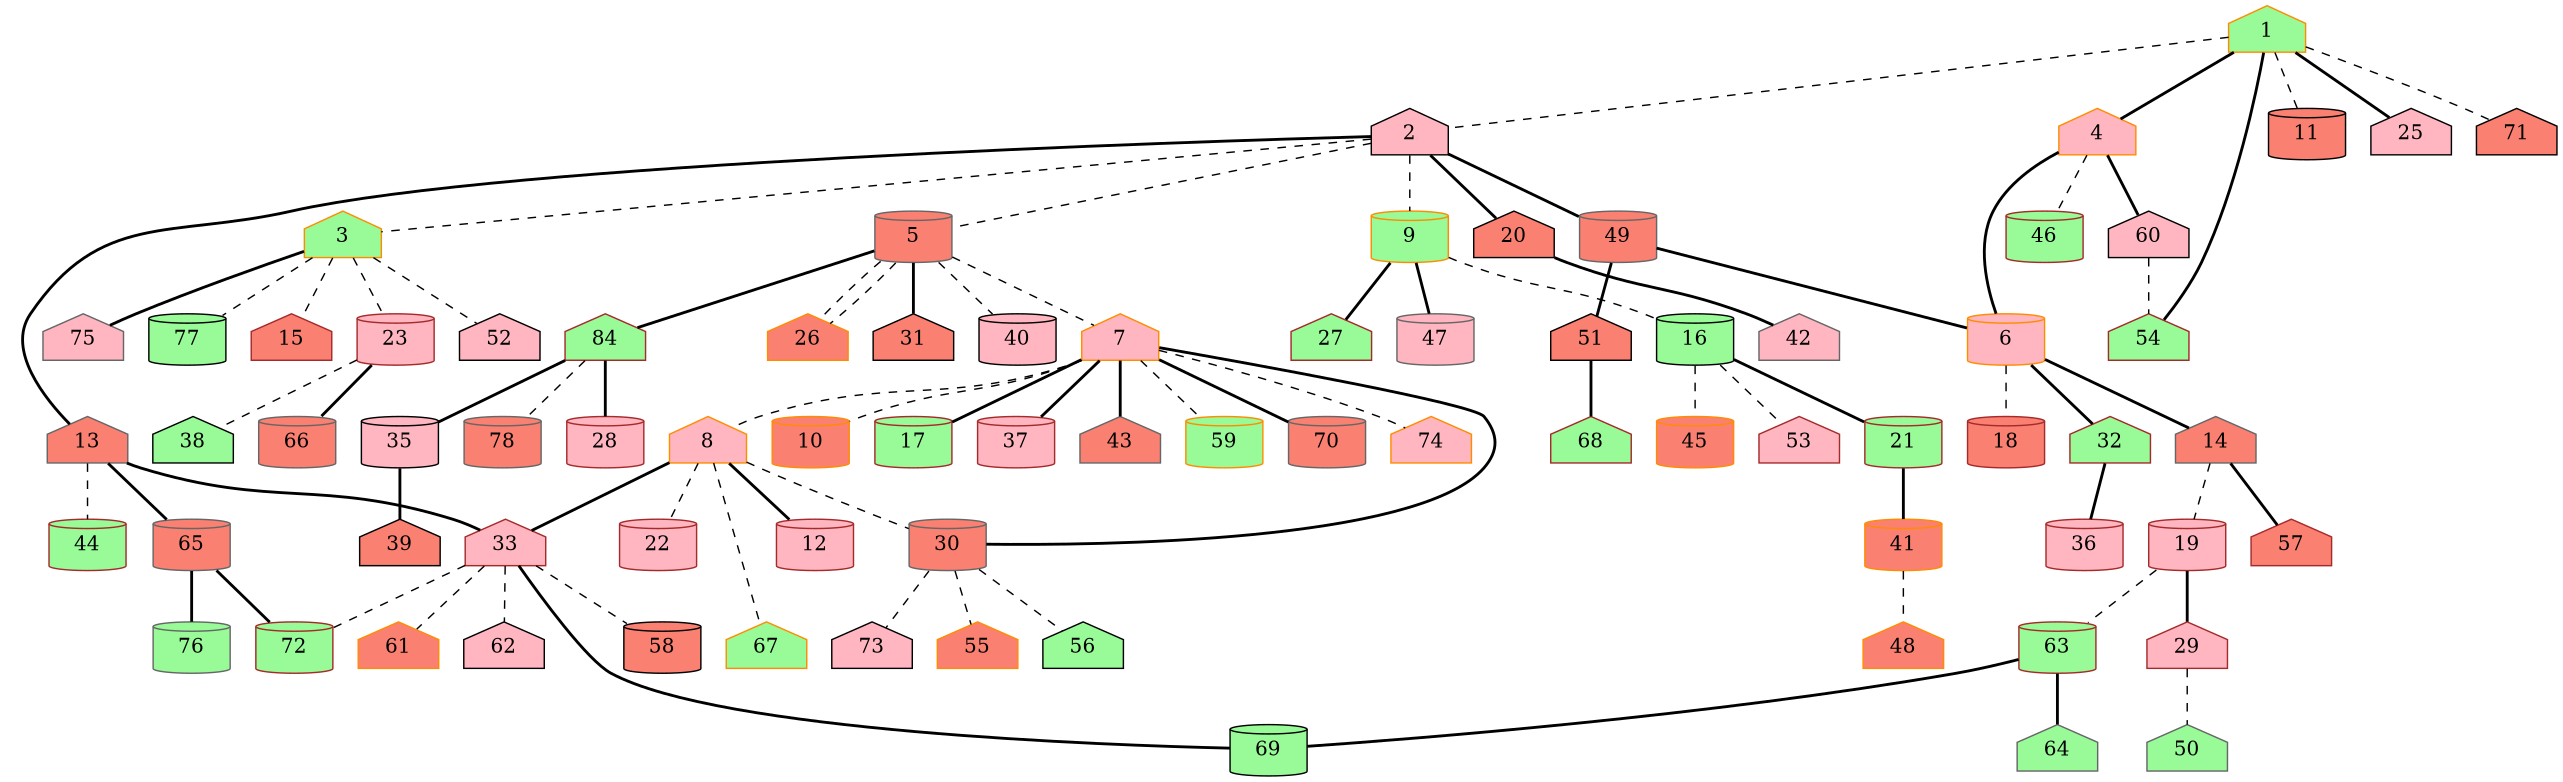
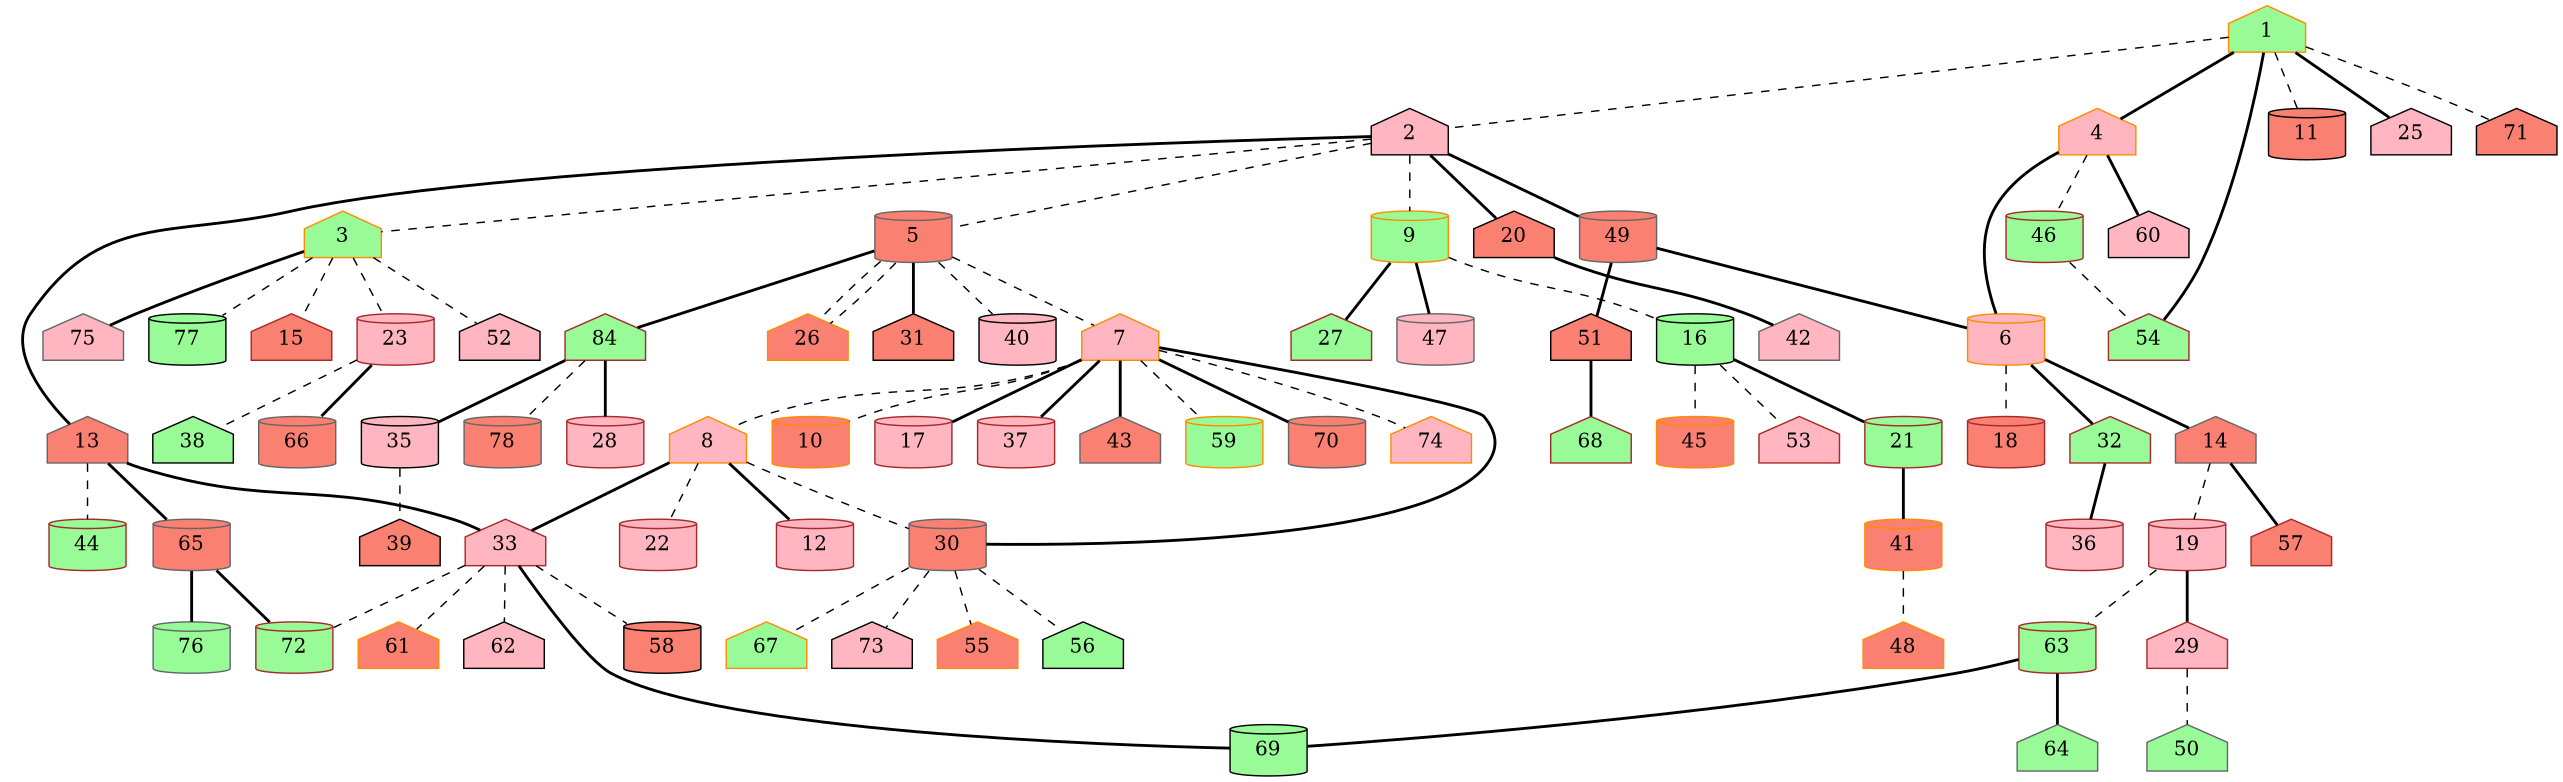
edge "60" -- "54": now "46" -- "54"
node "17": fillcolor palegreen -> lightpink
edge "35" -- "39": style bold -> dashed
edge "8" -- "67": now "30" -- "67"
